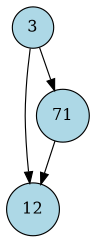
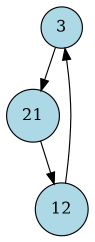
edge "3" -> "12": reversed
node "71": label "71" -> "21"
